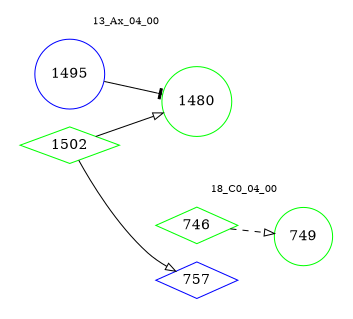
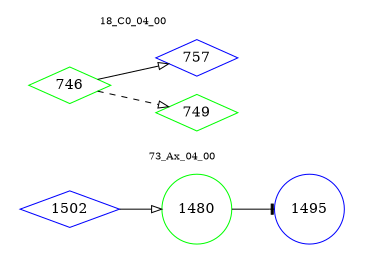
cluster "13_Ax_04_00": label "13_Ax_04_00" -> "73_Ax_04_00"
edge "1495" -> "1480": reversed
node "1502": color green -> blue
edge "1502" -> "757": now "746" -> "757"
node "749": shape circle -> diamond
